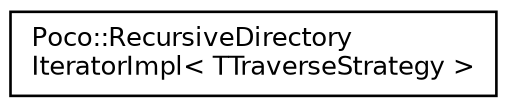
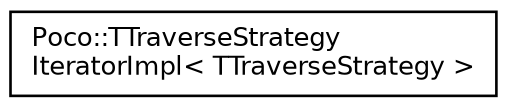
node "Poco::RecursiveDirectory IteratorImpl< TTraverseStrategy >": label "Poco::RecursiveDirectory IteratorImpl< TTraverseStrategy >" -> "Poco::TTraverseStrategy IteratorImpl< TTraverseStrategy >"
